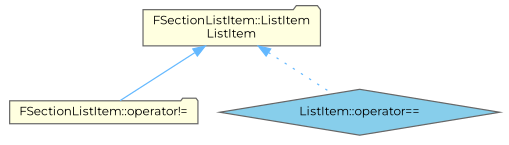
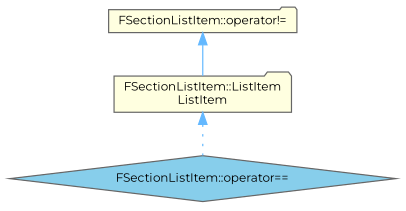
edge "FSectionListItem::operator!=" -> "FSectionListItem::ListItem ListItem": reversed
node "ListItem::operator==": label "ListItem::operator==" -> "FSectionListItem::operator=="
